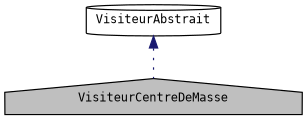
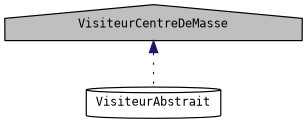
edge "VisiteurCentreDeMasse" -> "VisiteurAbstrait": reversed
